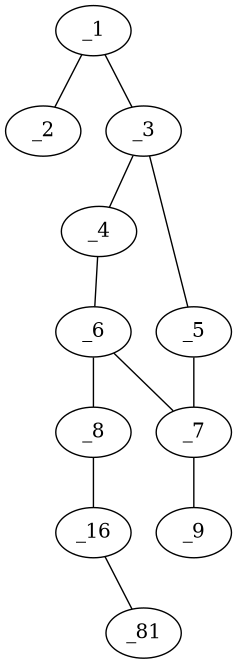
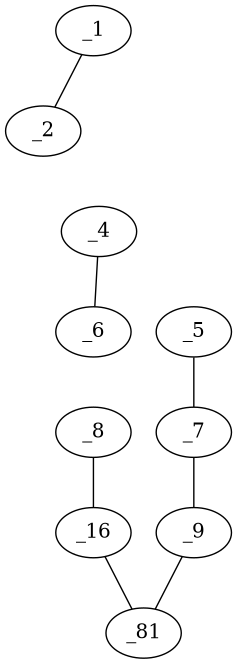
node "_3": removed
edge "_6" -- "_8": removed
edge "_6" -- "_7": removed
edge "_9" -- "_81": added
